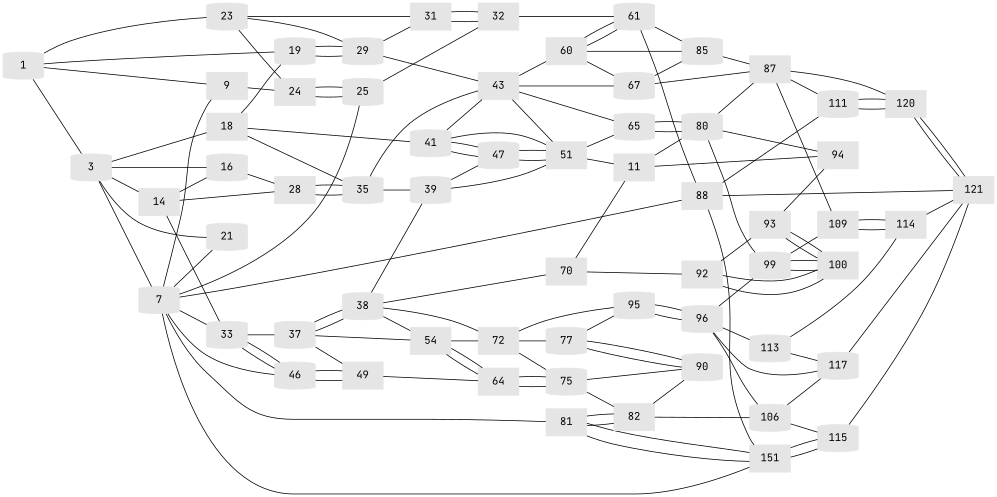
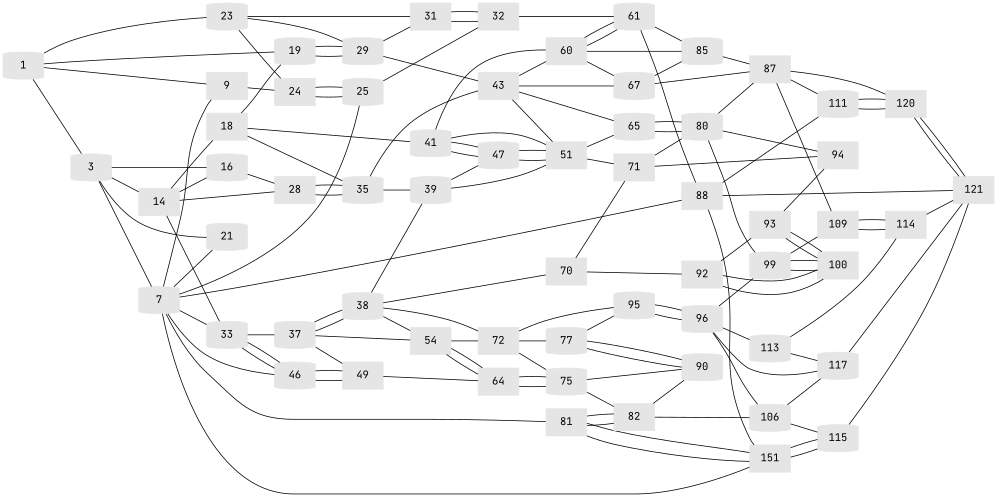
edge "43" -- "41": now "60" -- "41"
edge "18" -- "3": now "18" -- "14"
node "11": label "11" -> "71"
